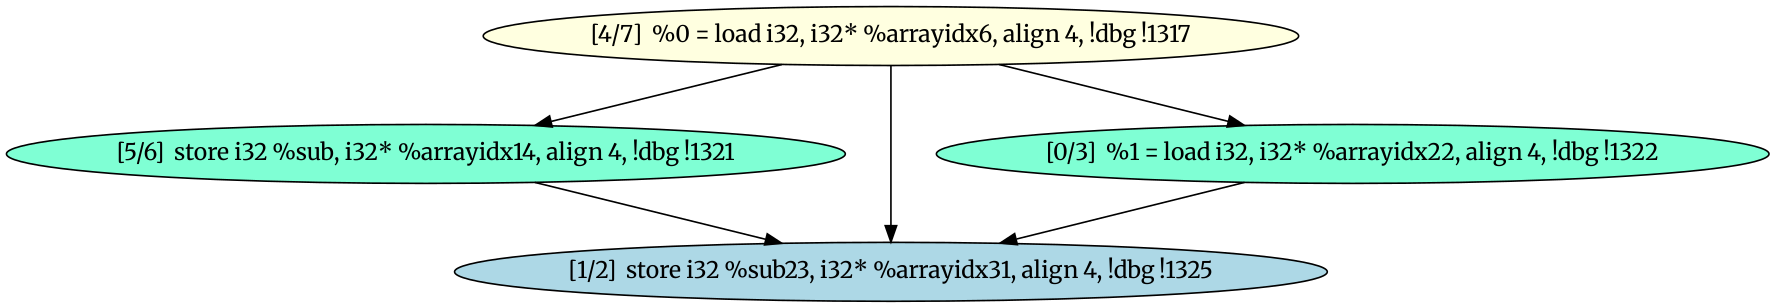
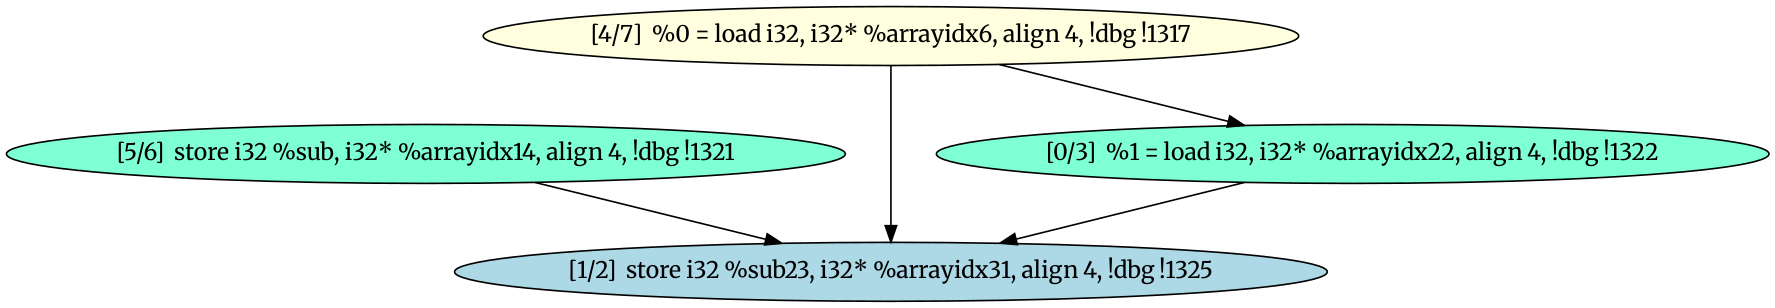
edge "[4/7]  %0 = load i32, i32* %arrayidx6, align 4, !dbg !1317" -> "[5/6]  store i32 %sub, i32* %arrayidx14, align 4, !dbg !1321": removed
